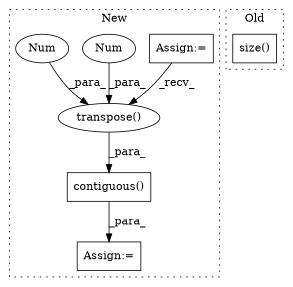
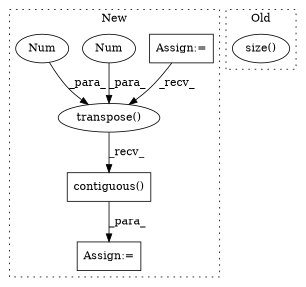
node "size()": shape box -> ellipse
edge "transpose()" -> "contiguous()": label "_para_" -> "_recv_"
